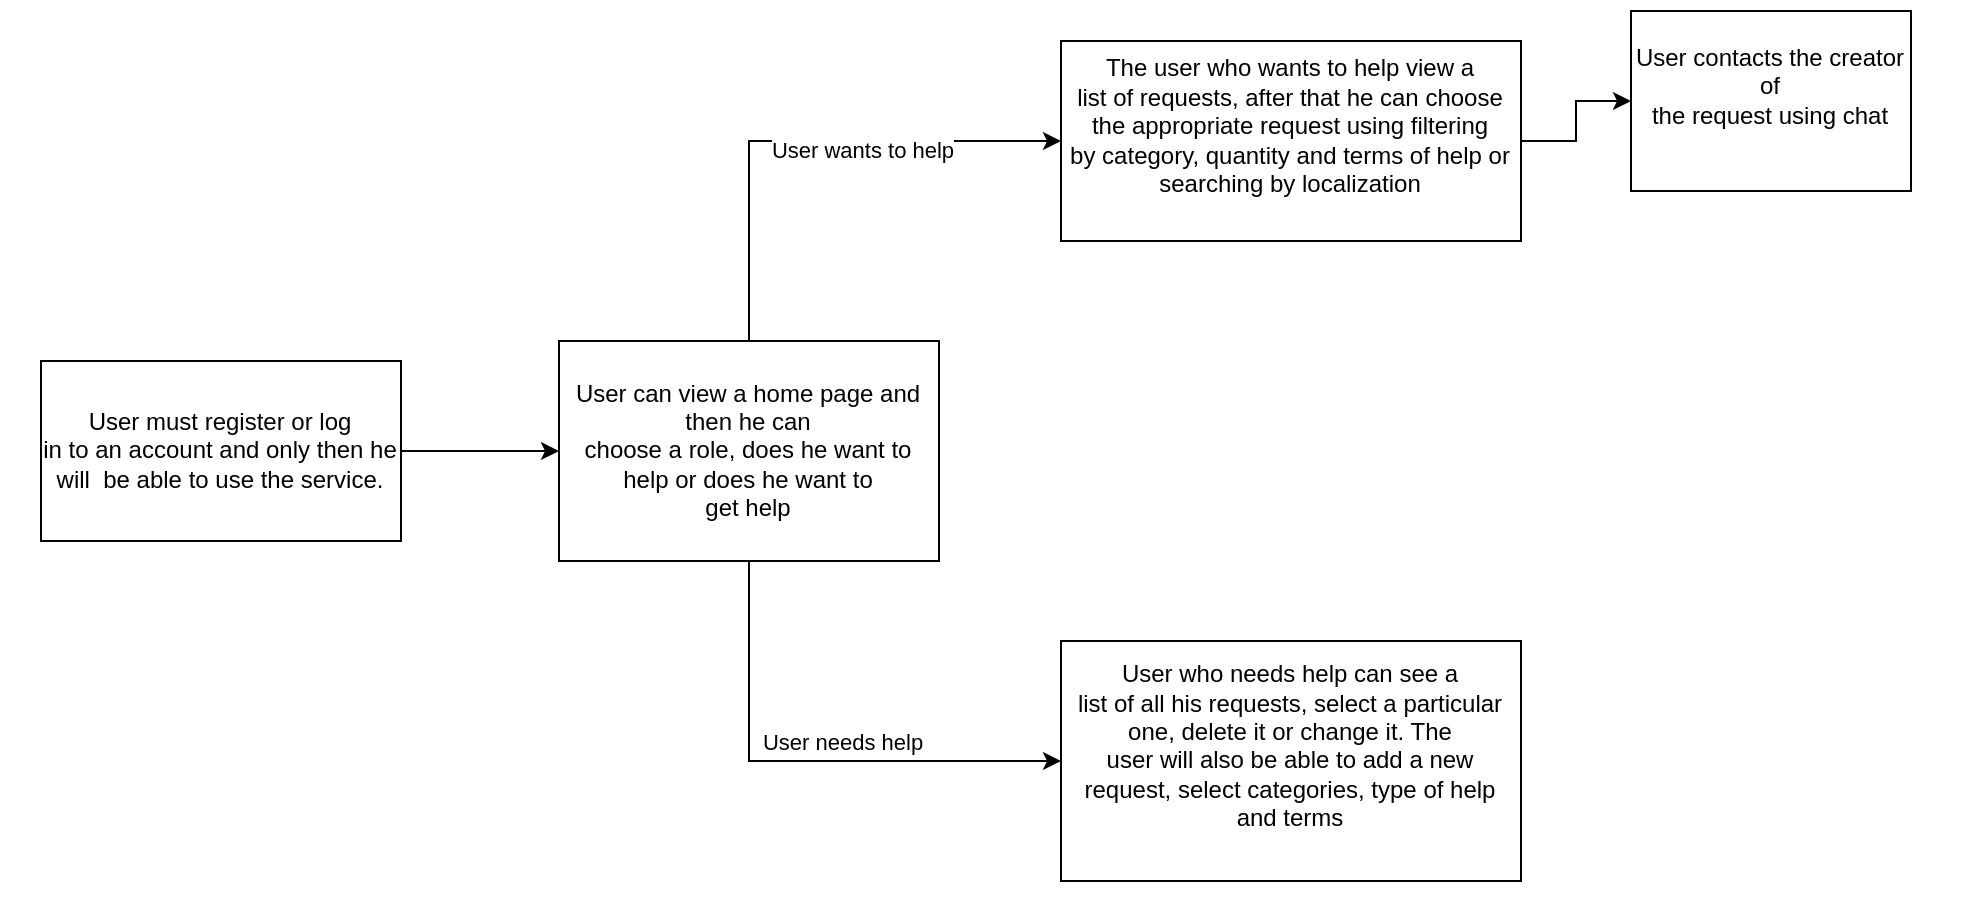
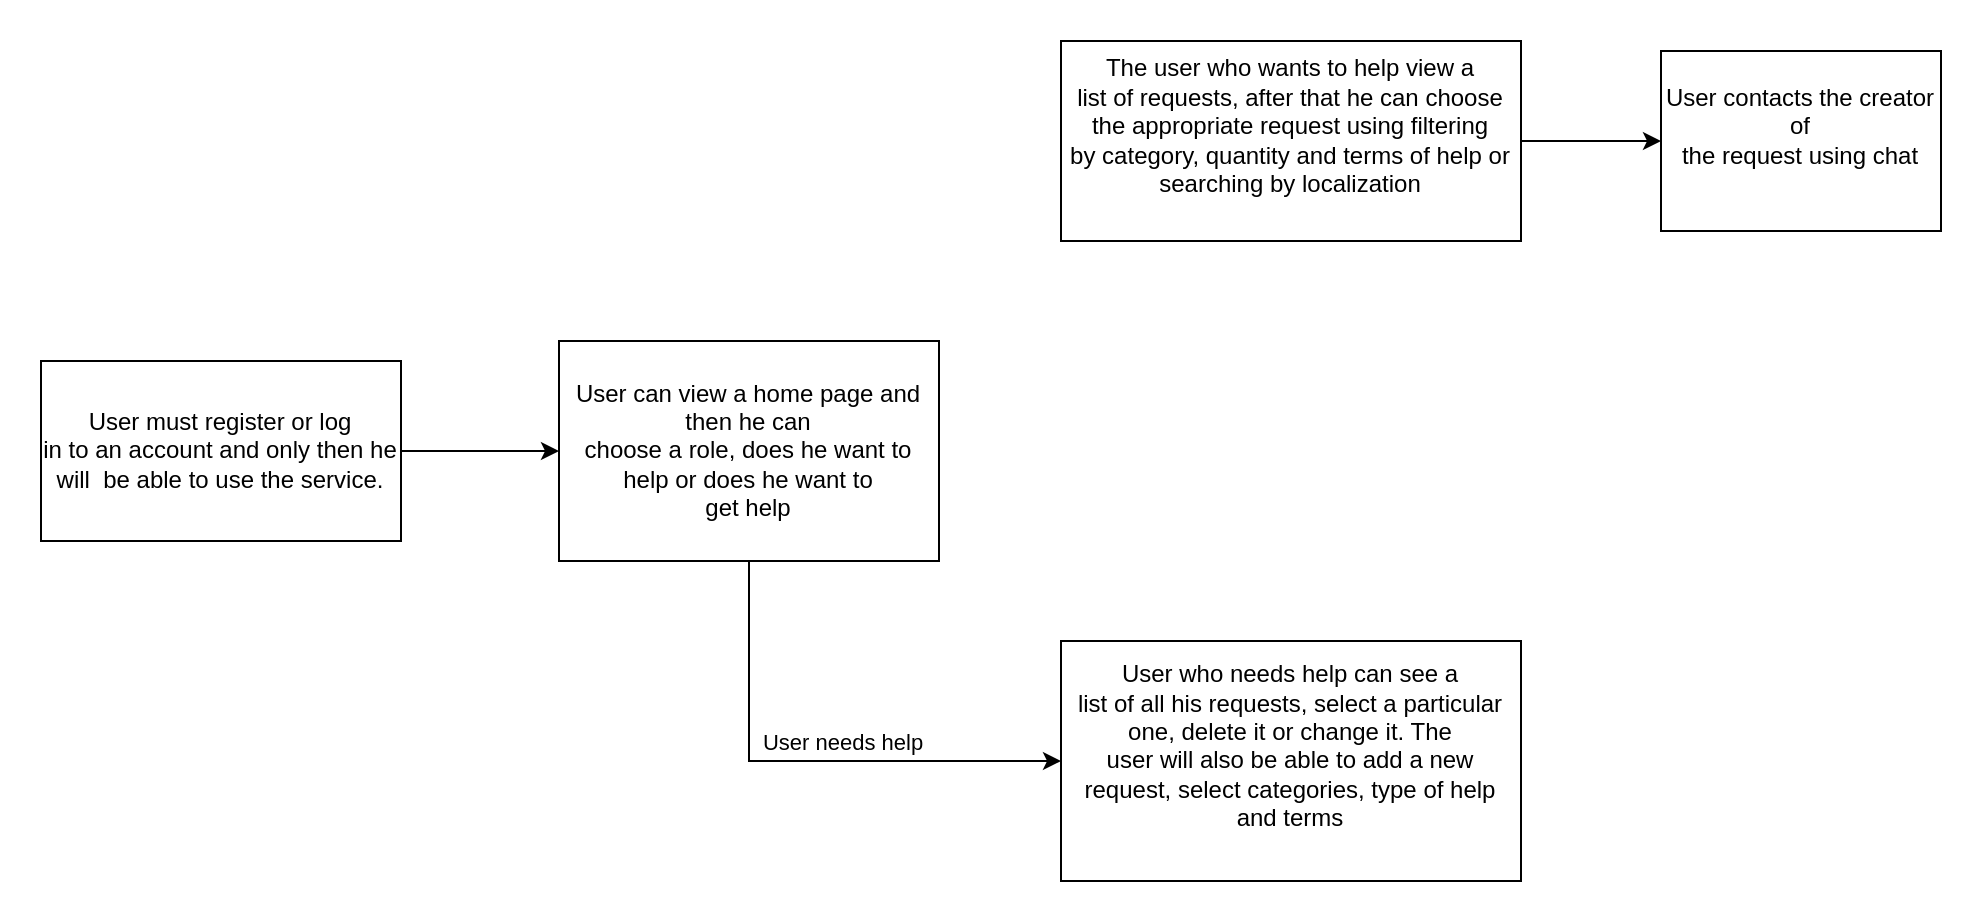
node "User contacts the creator of the request using chat": moved (1771, 101) -> (1801, 141)
edge "User can view a home page and then he can choose a role, does he want to help or does he want to get help" -> "The user who wants to help view a list of requests, after that he can choose the appropriate request using filtering by category, quantity and terms of help or searching by localization": removed, label "User wants to help"
